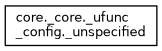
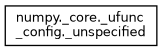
node "core._core._ufunc _config._unspecified": label "core._core._ufunc _config._unspecified" -> "numpy._core._ufunc _config._unspecified"
